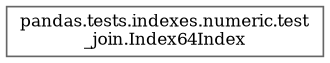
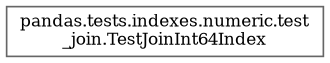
node "pandas.tests.indexes.numeric.test _join.Index64Index": label "pandas.tests.indexes.numeric.test _join.Index64Index" -> "pandas.tests.indexes.numeric.test _join.TestJoinInt64Index"
